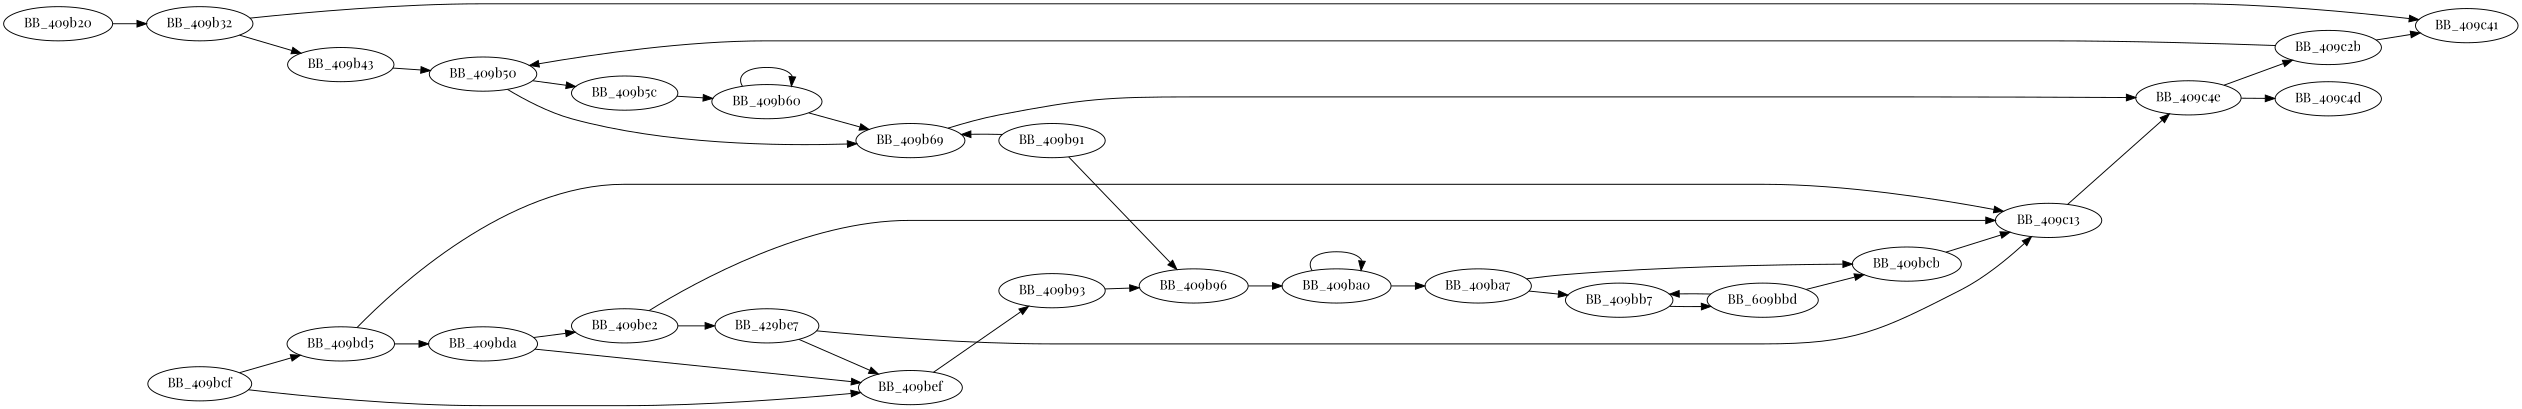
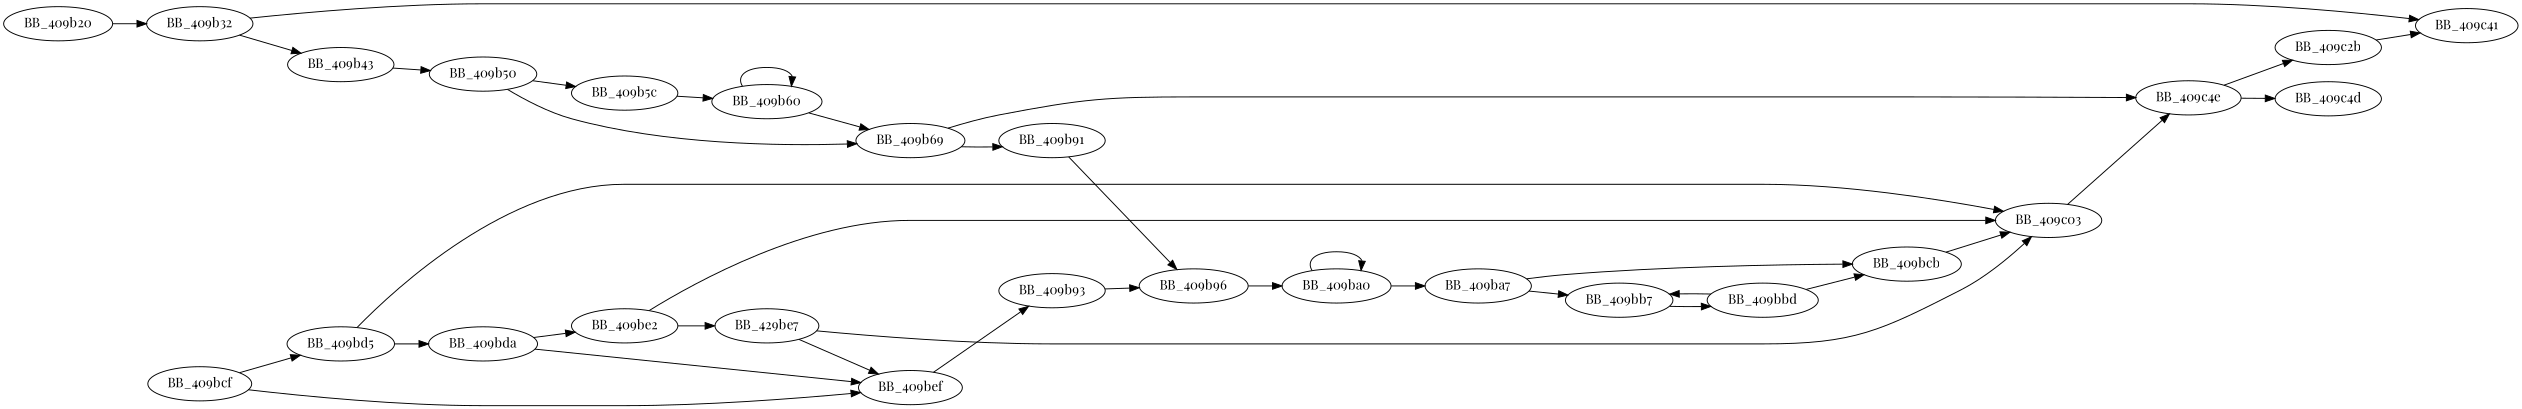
edge "BB_409c2b" -> "BB_409b50": removed
edge "BB_409b91" -> "BB_409b69": reversed
node "BB_409c13": label "BB_409c13" -> "BB_409c03"
node "BB_609bbd": label "BB_609bbd" -> "BB_409bbd"
